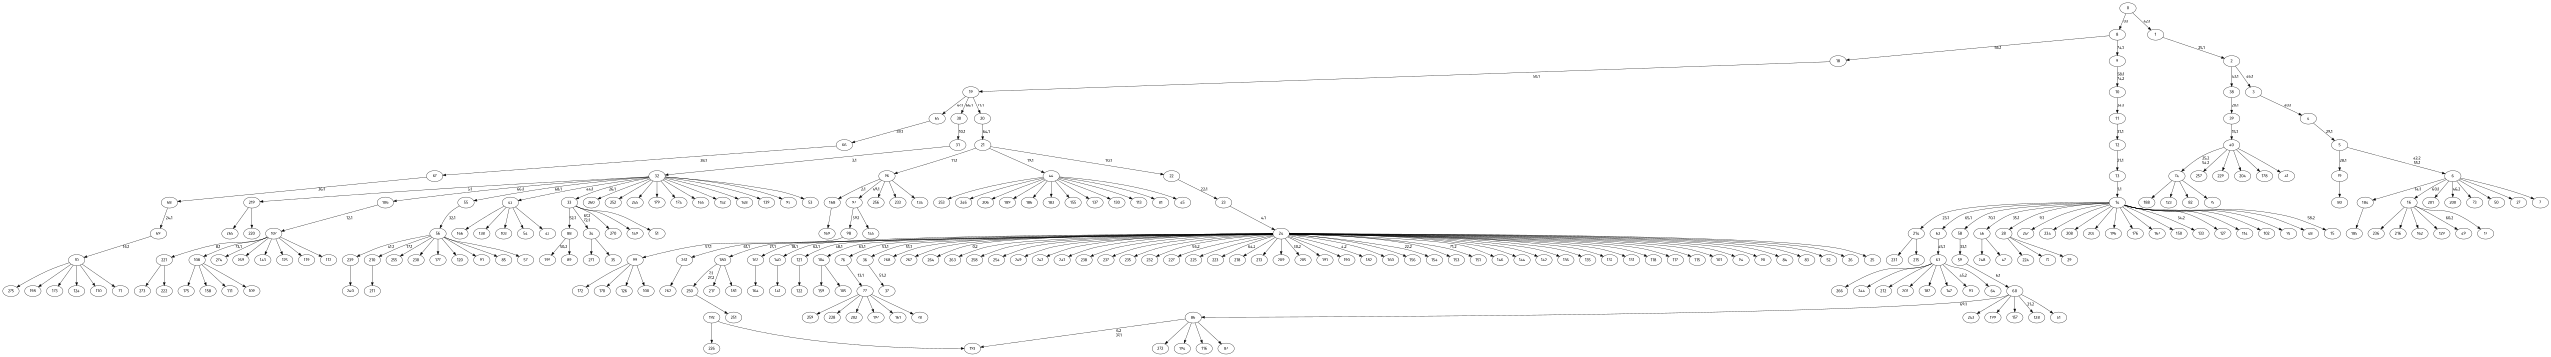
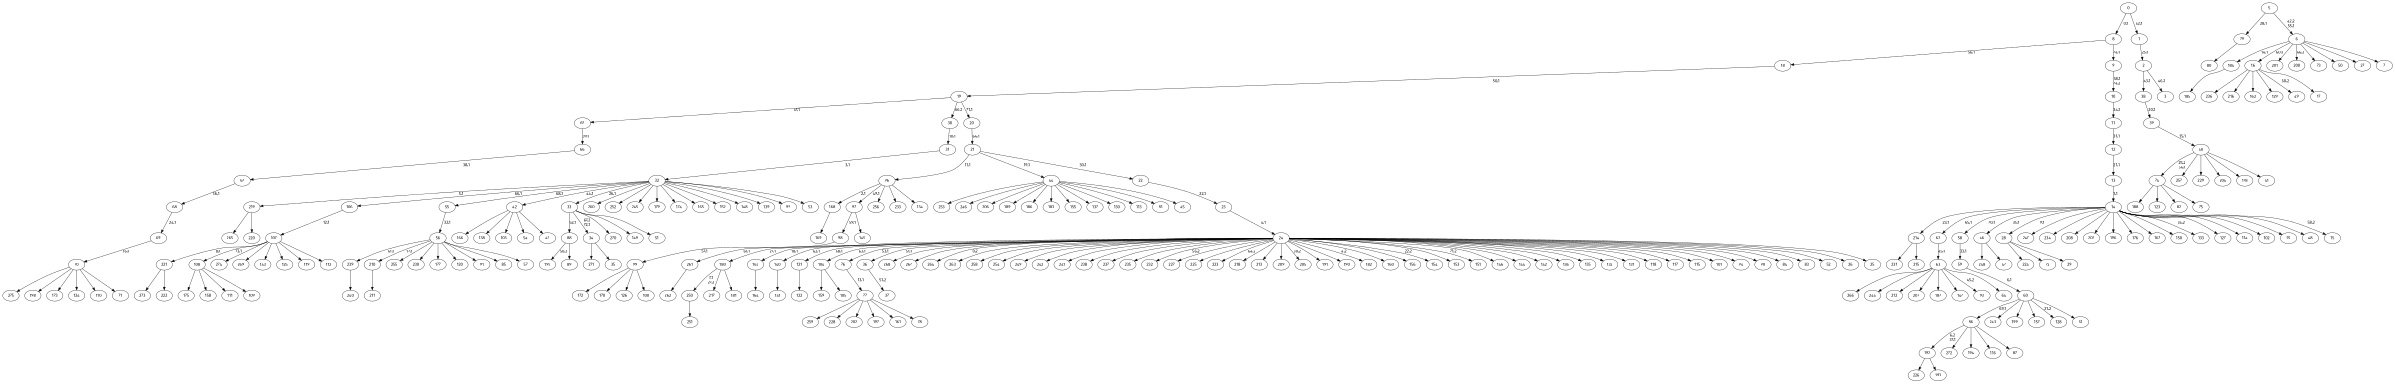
node "4": removed
edge "21" -> "22": label "10,1" -> "30,1"
edge "86" -> "193": now "86" -> "192"
